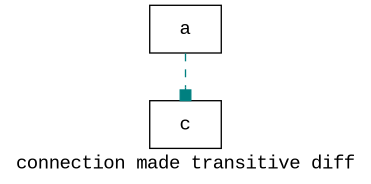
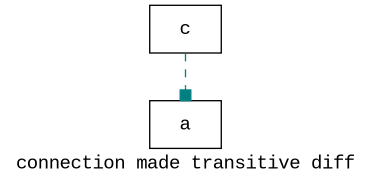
edge "a" -> "c": reversed
